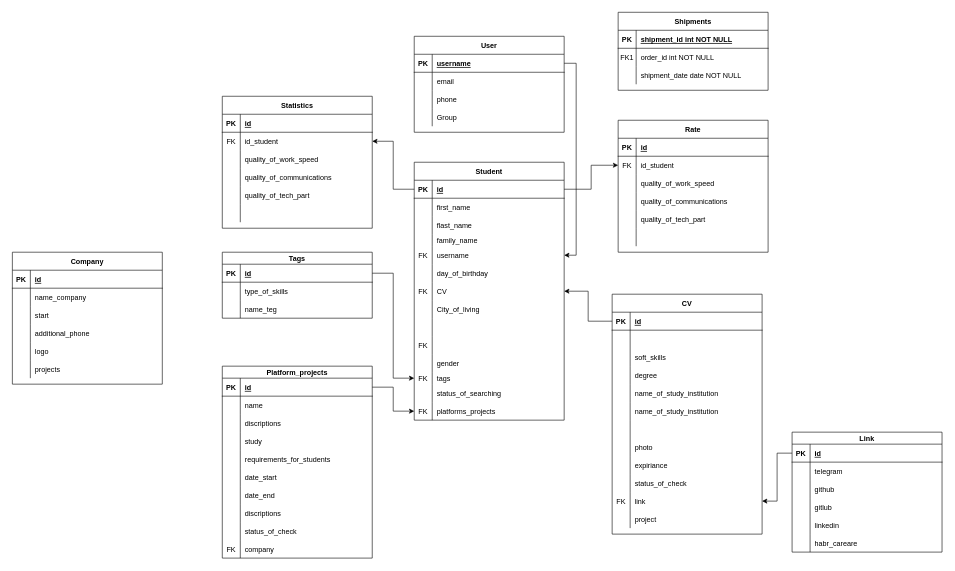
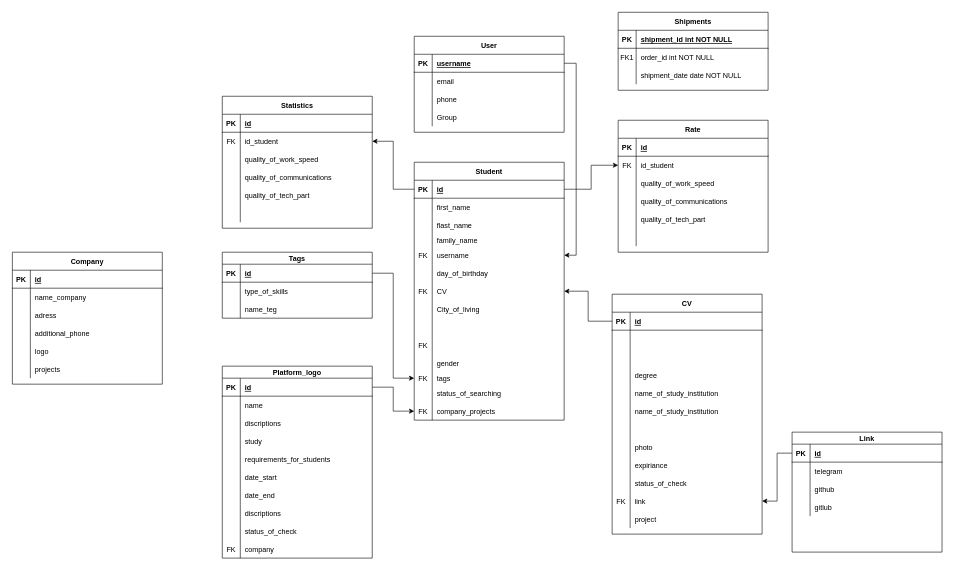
node "start": label "start" -> "adress"
node "soft_skills": removed
node "Platform_projects": label "Platform_projects" -> "Platform_logo"
node "platforms_projects": label "platforms_projects" -> "company_projects"
node "linkedin": removed
node "habr_careare": removed
